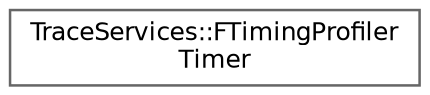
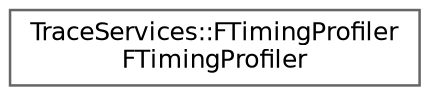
node "TraceServices::FTimingProfiler Timer": label "TraceServices::FTimingProfiler Timer" -> "TraceServices::FTimingProfiler FTimingProfiler"
